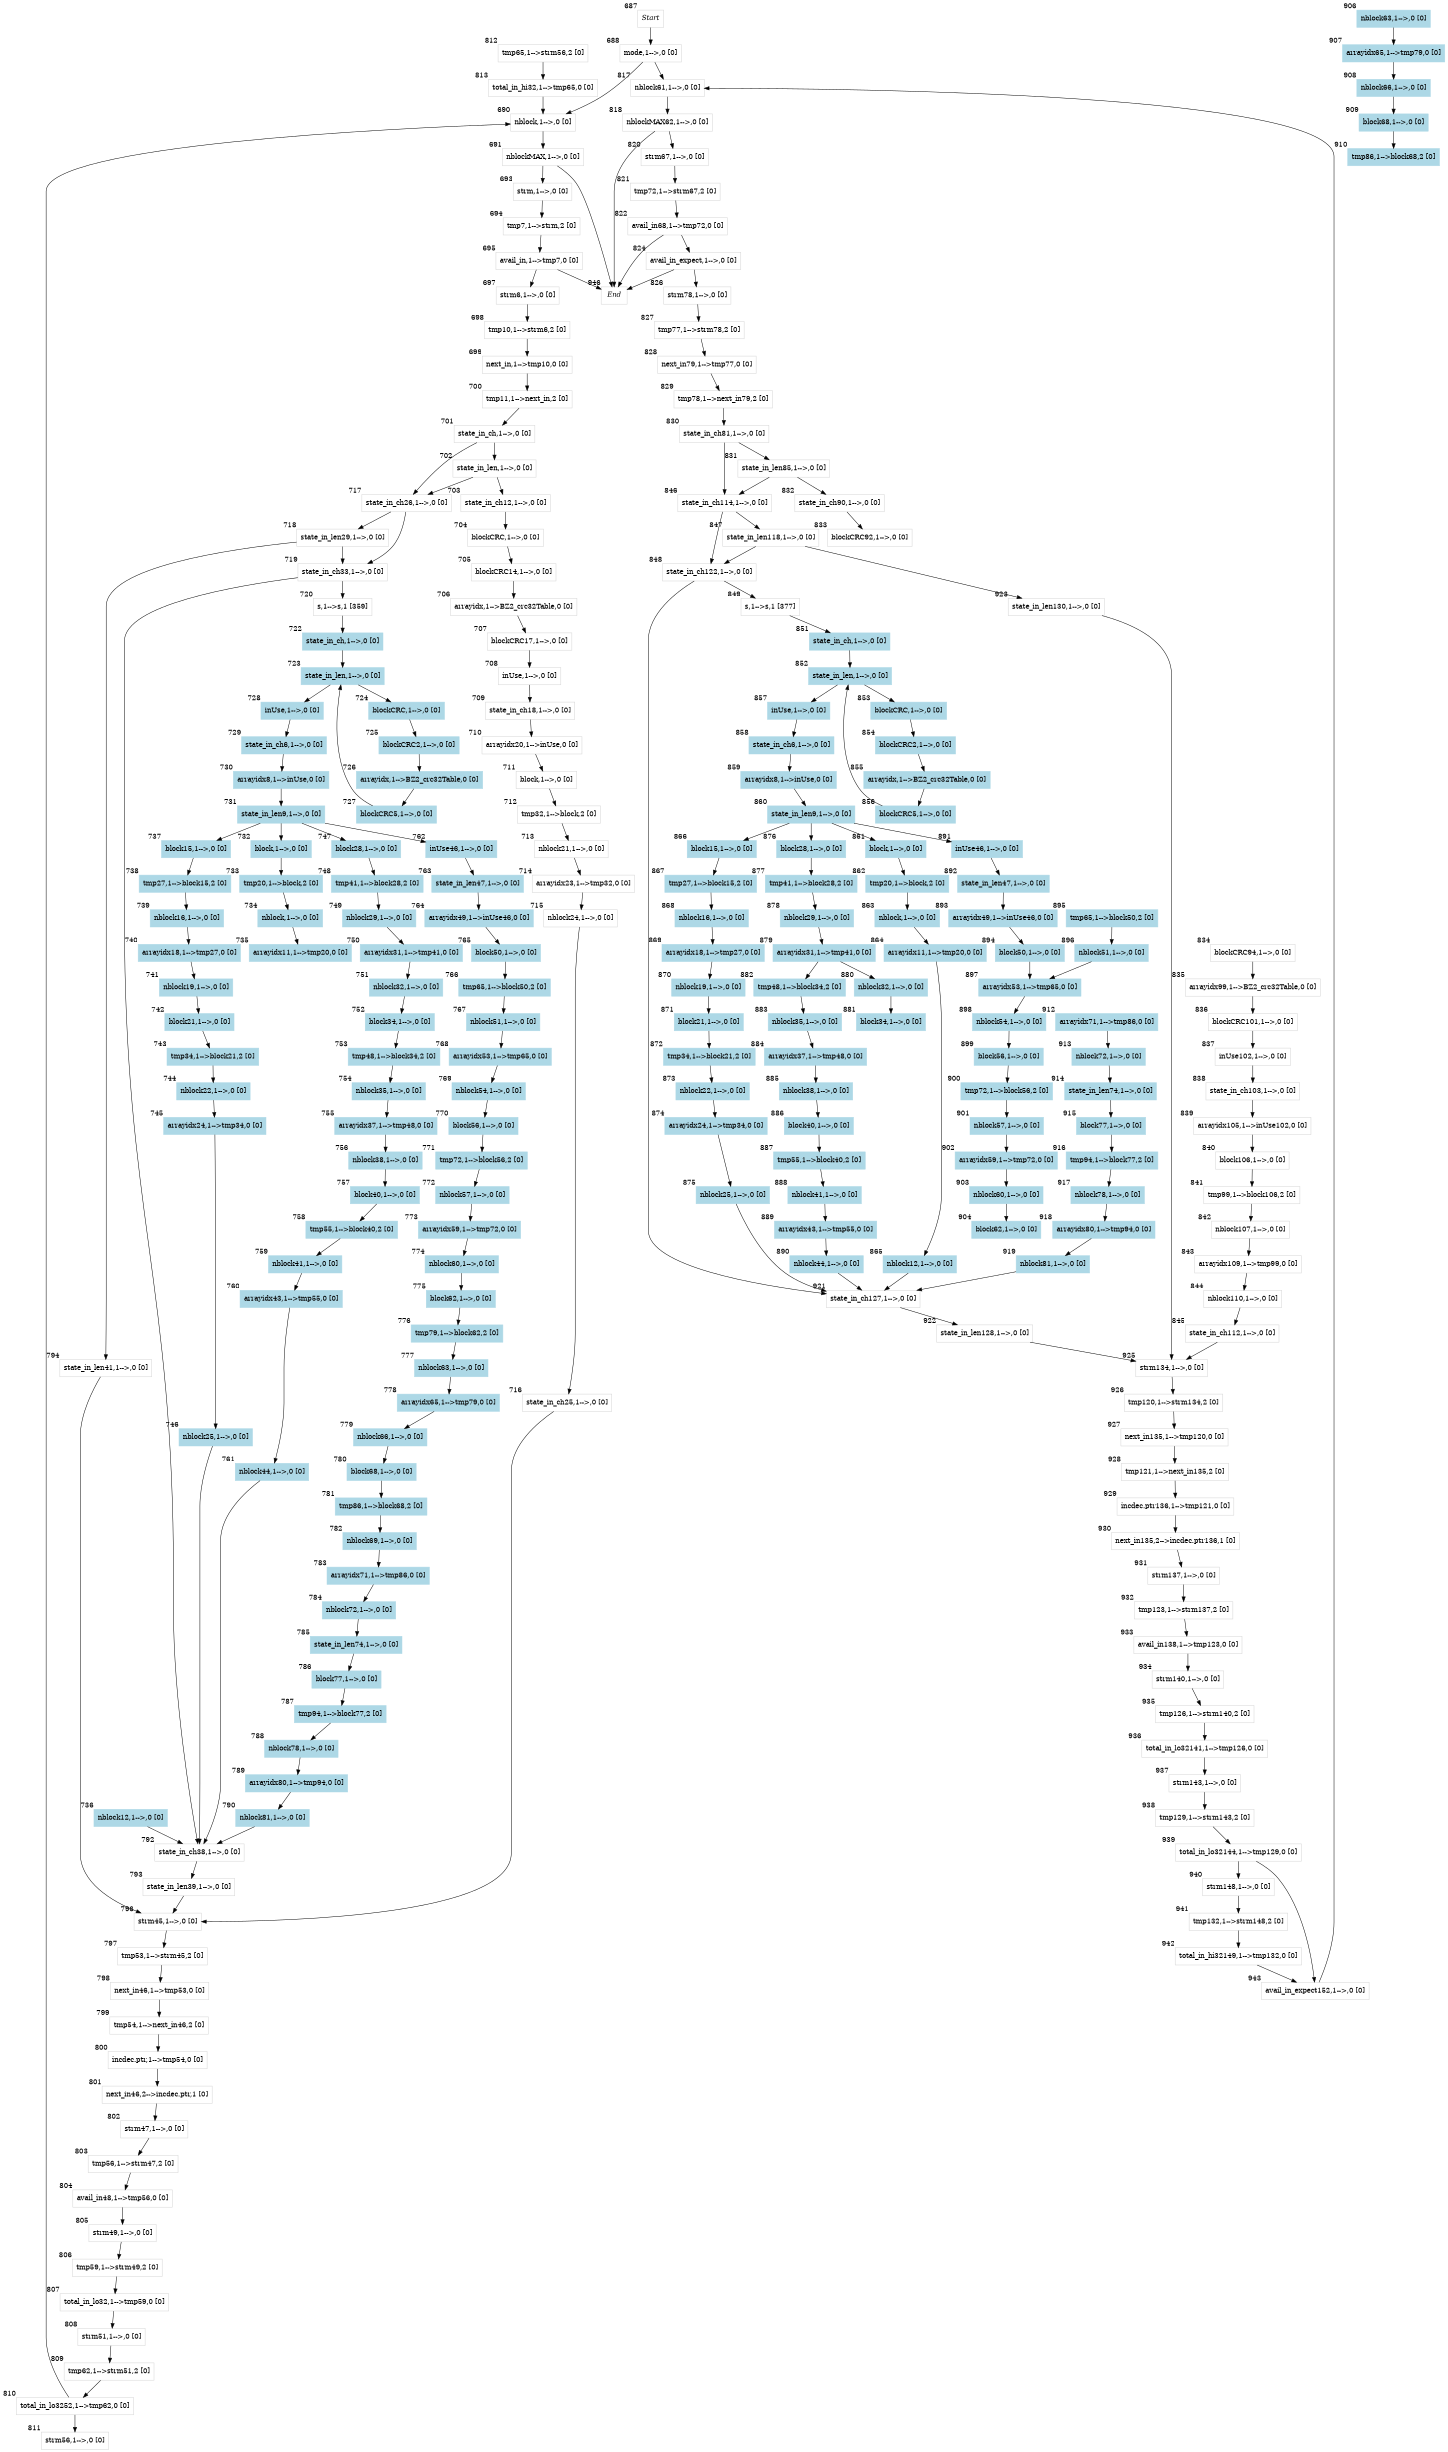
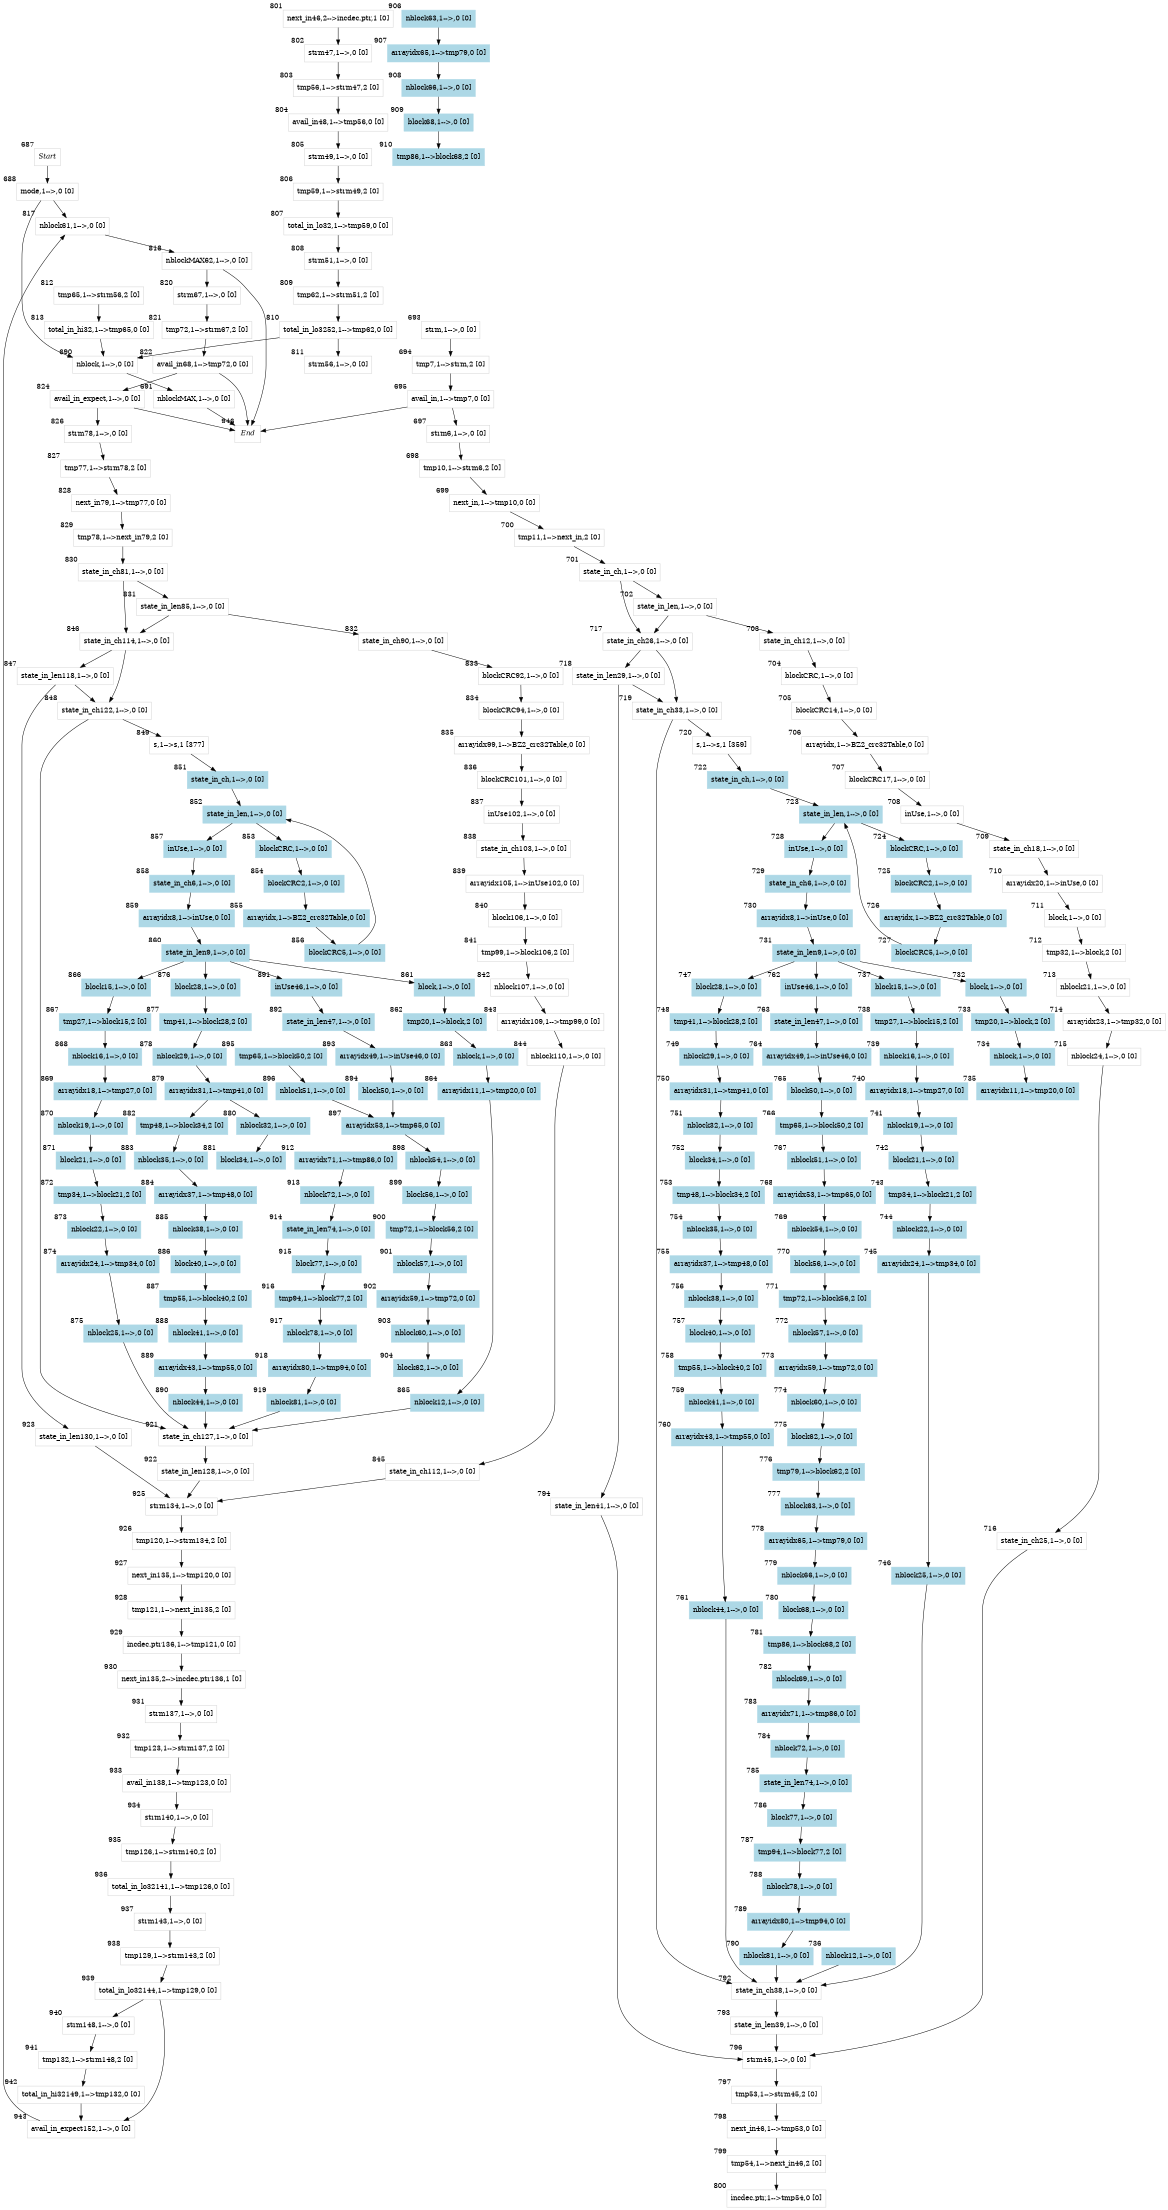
edge "nblockMAX,1-->,0 [0] 691" -> "strm,1-->,0 [0] 693": removed
edge "blockCRC92,1-->,0 [0] 833" -> "blockCRC94,1-->,0 [0] 834": added
edge "incdec.ptr,1-->tmp54,0 [0] 800" -> "next_in46,2-->incdec.ptr,1 [0] 801": removed
